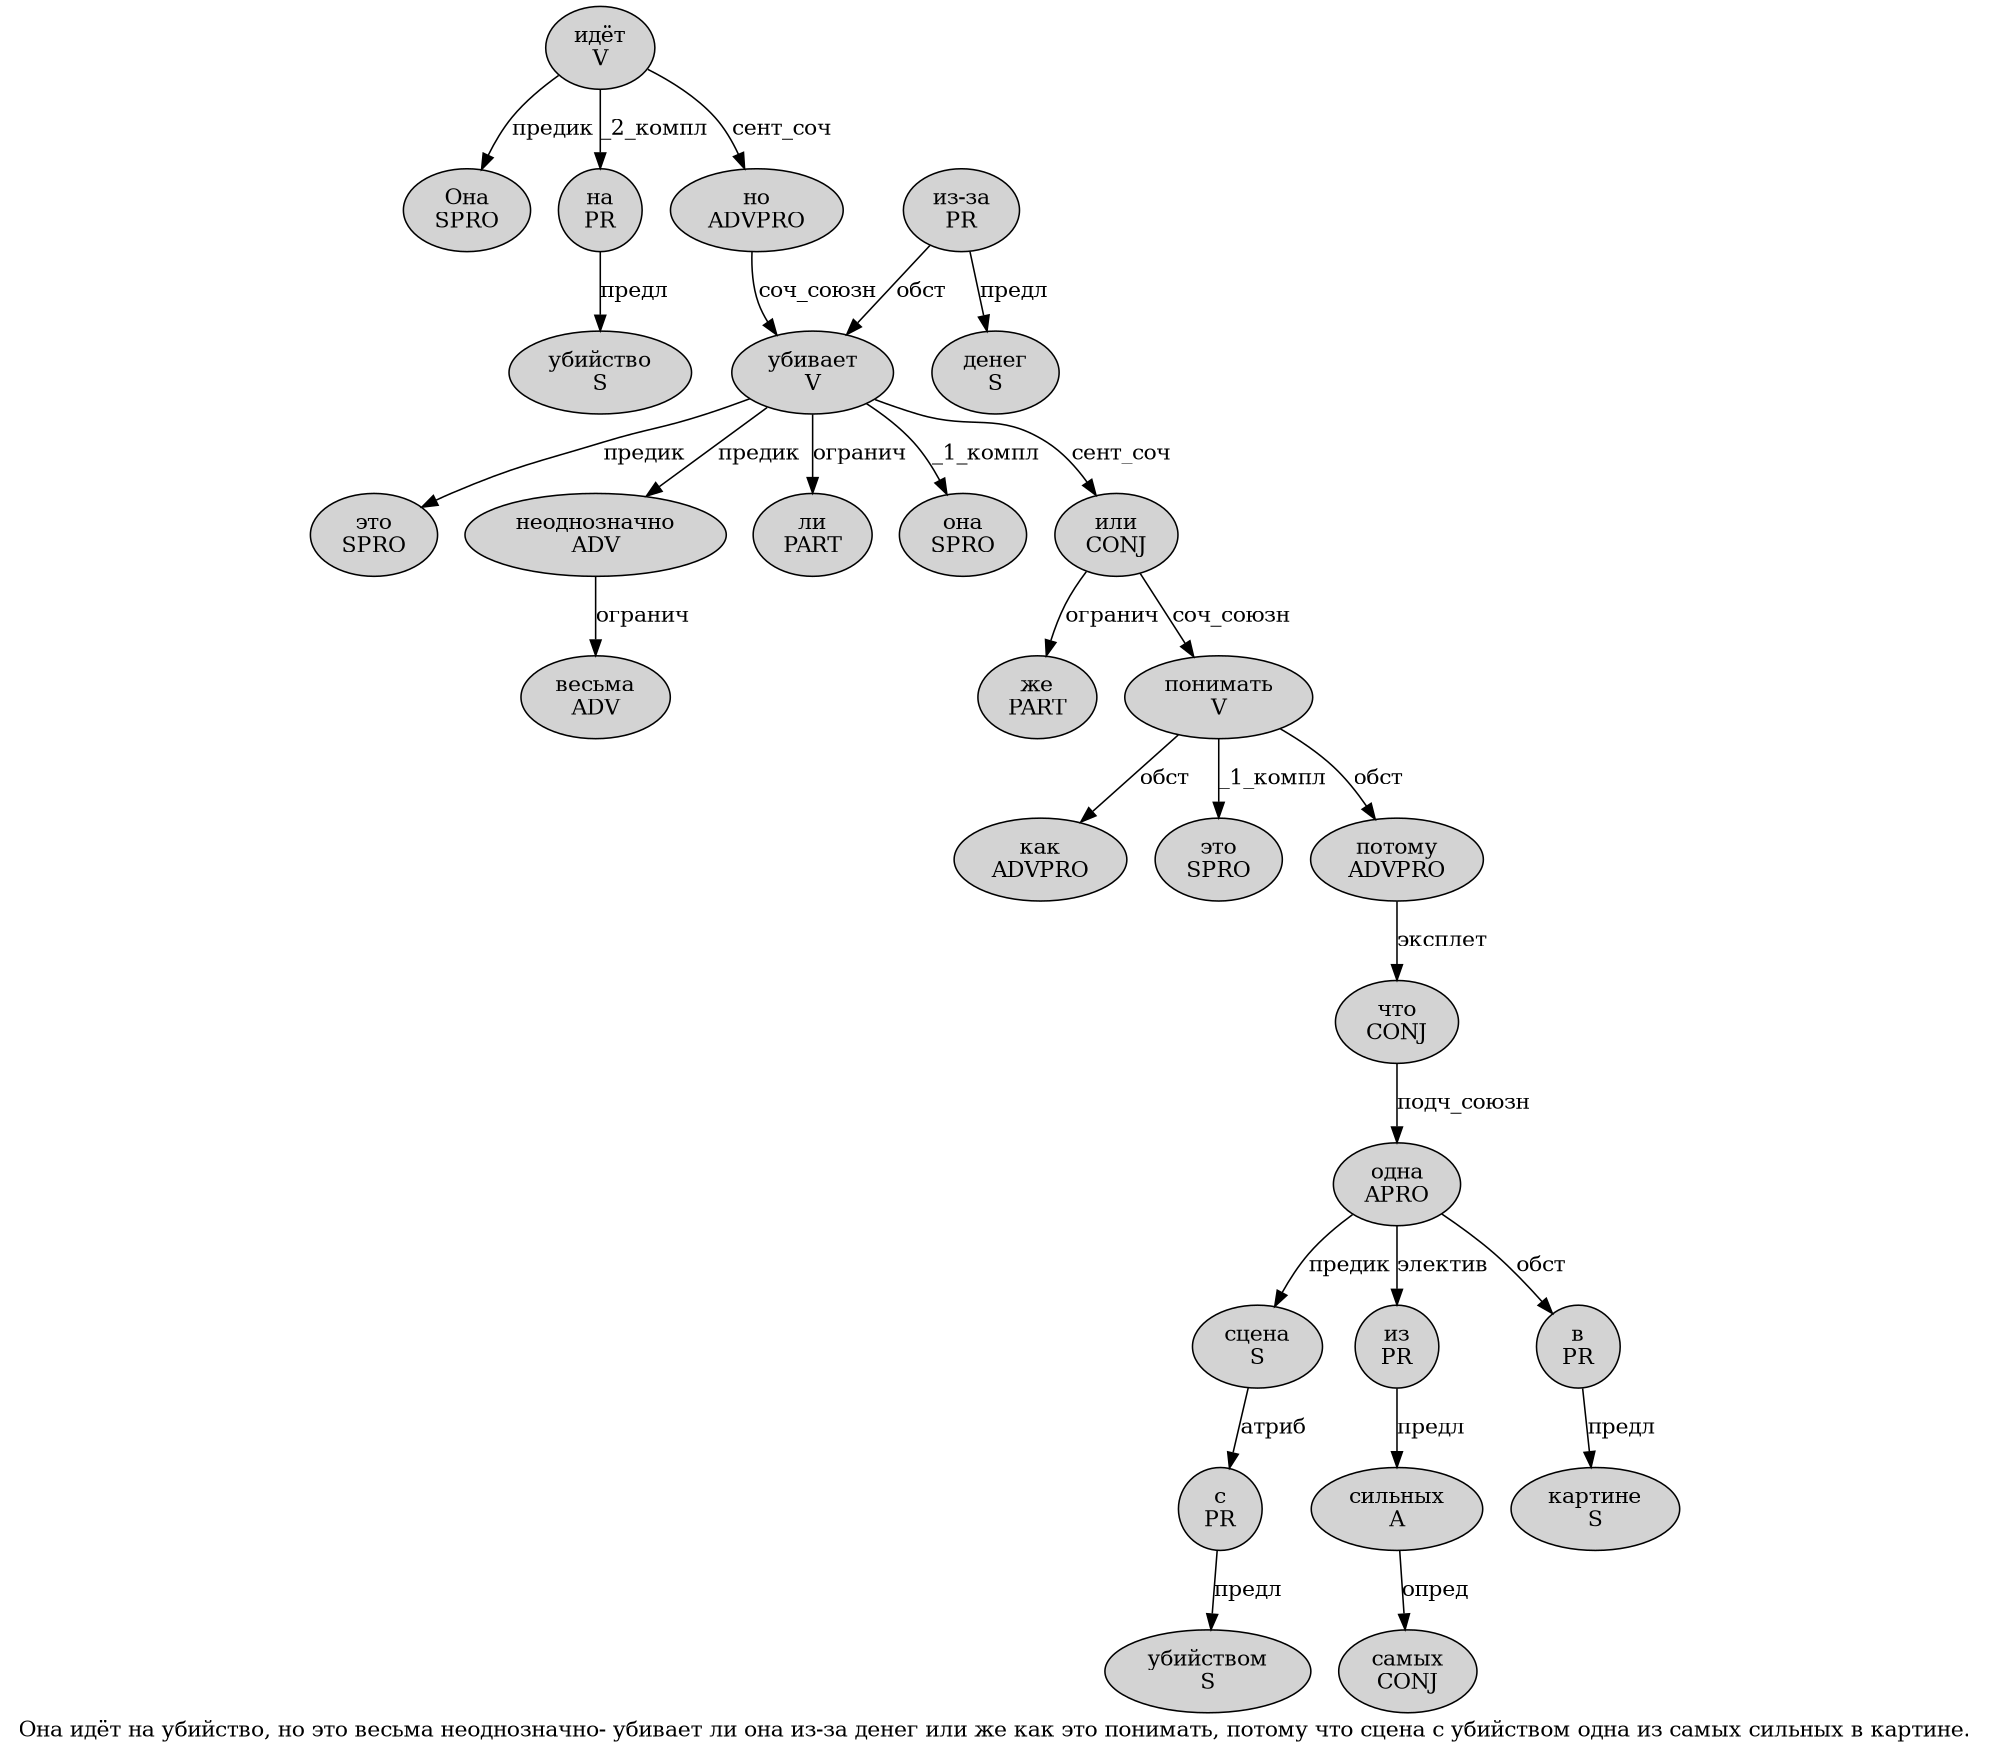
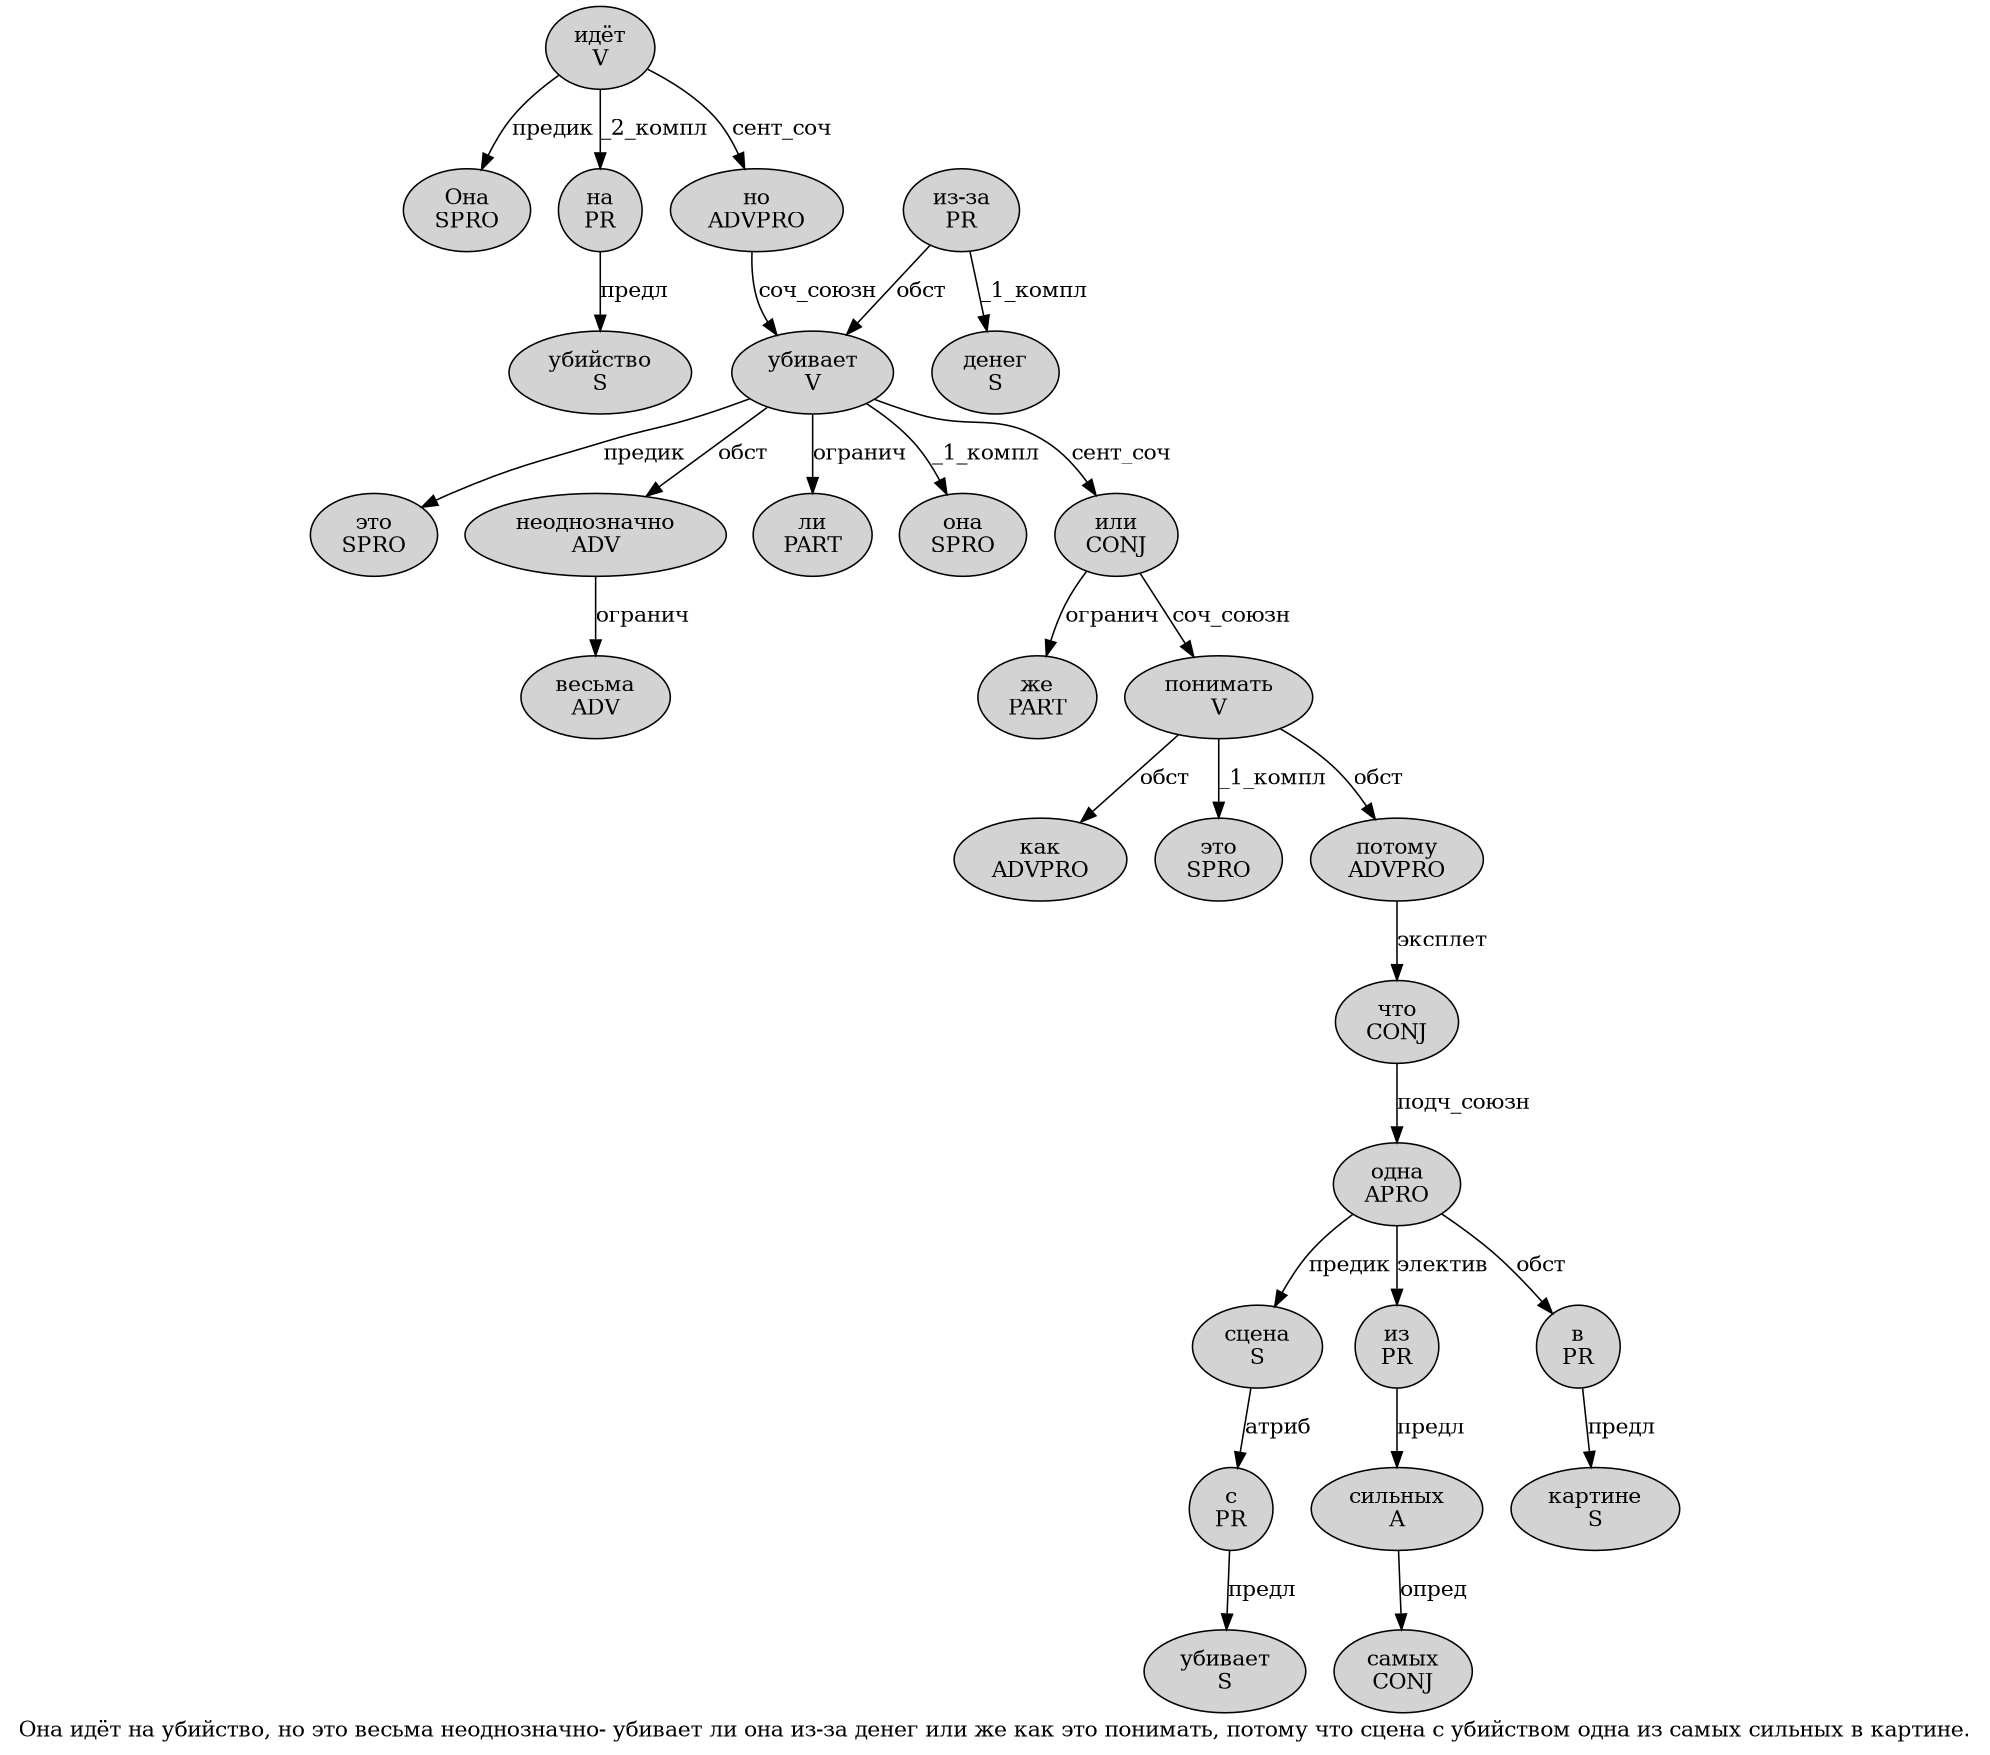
edge "из-за PR" -> "денег S": label "предл" -> "_1_компл"
edge "убивает V" -> "неоднозначно ADV": label "предик" -> "обст"
node "убийством S": label "убийством S" -> "убивает S"
